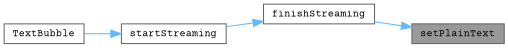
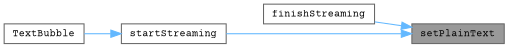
edge "startStreaming" -> "finishStreaming": now "startStreaming" -> "setPlainText"
